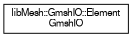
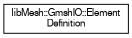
node "libMesh::GmshIO::Element GmshIO": label "libMesh::GmshIO::Element GmshIO" -> "libMesh::GmshIO::Element Definition"
